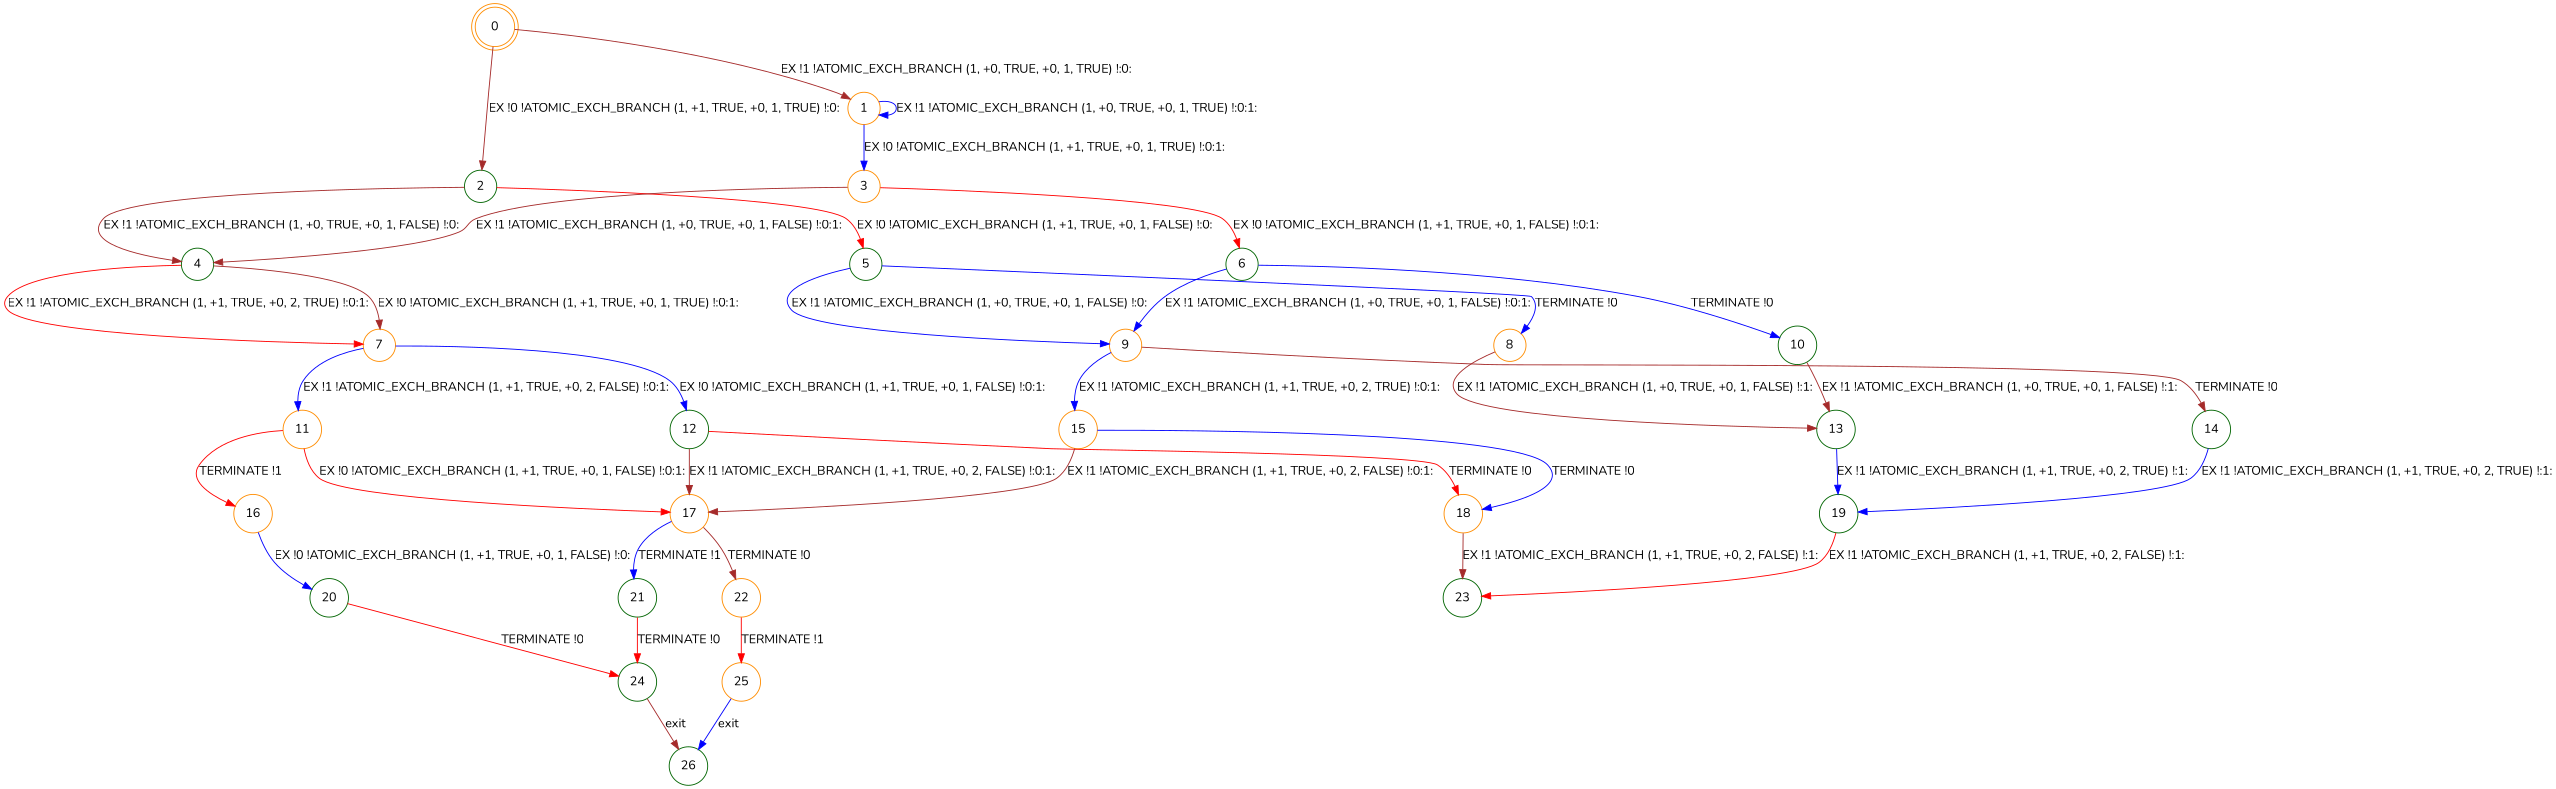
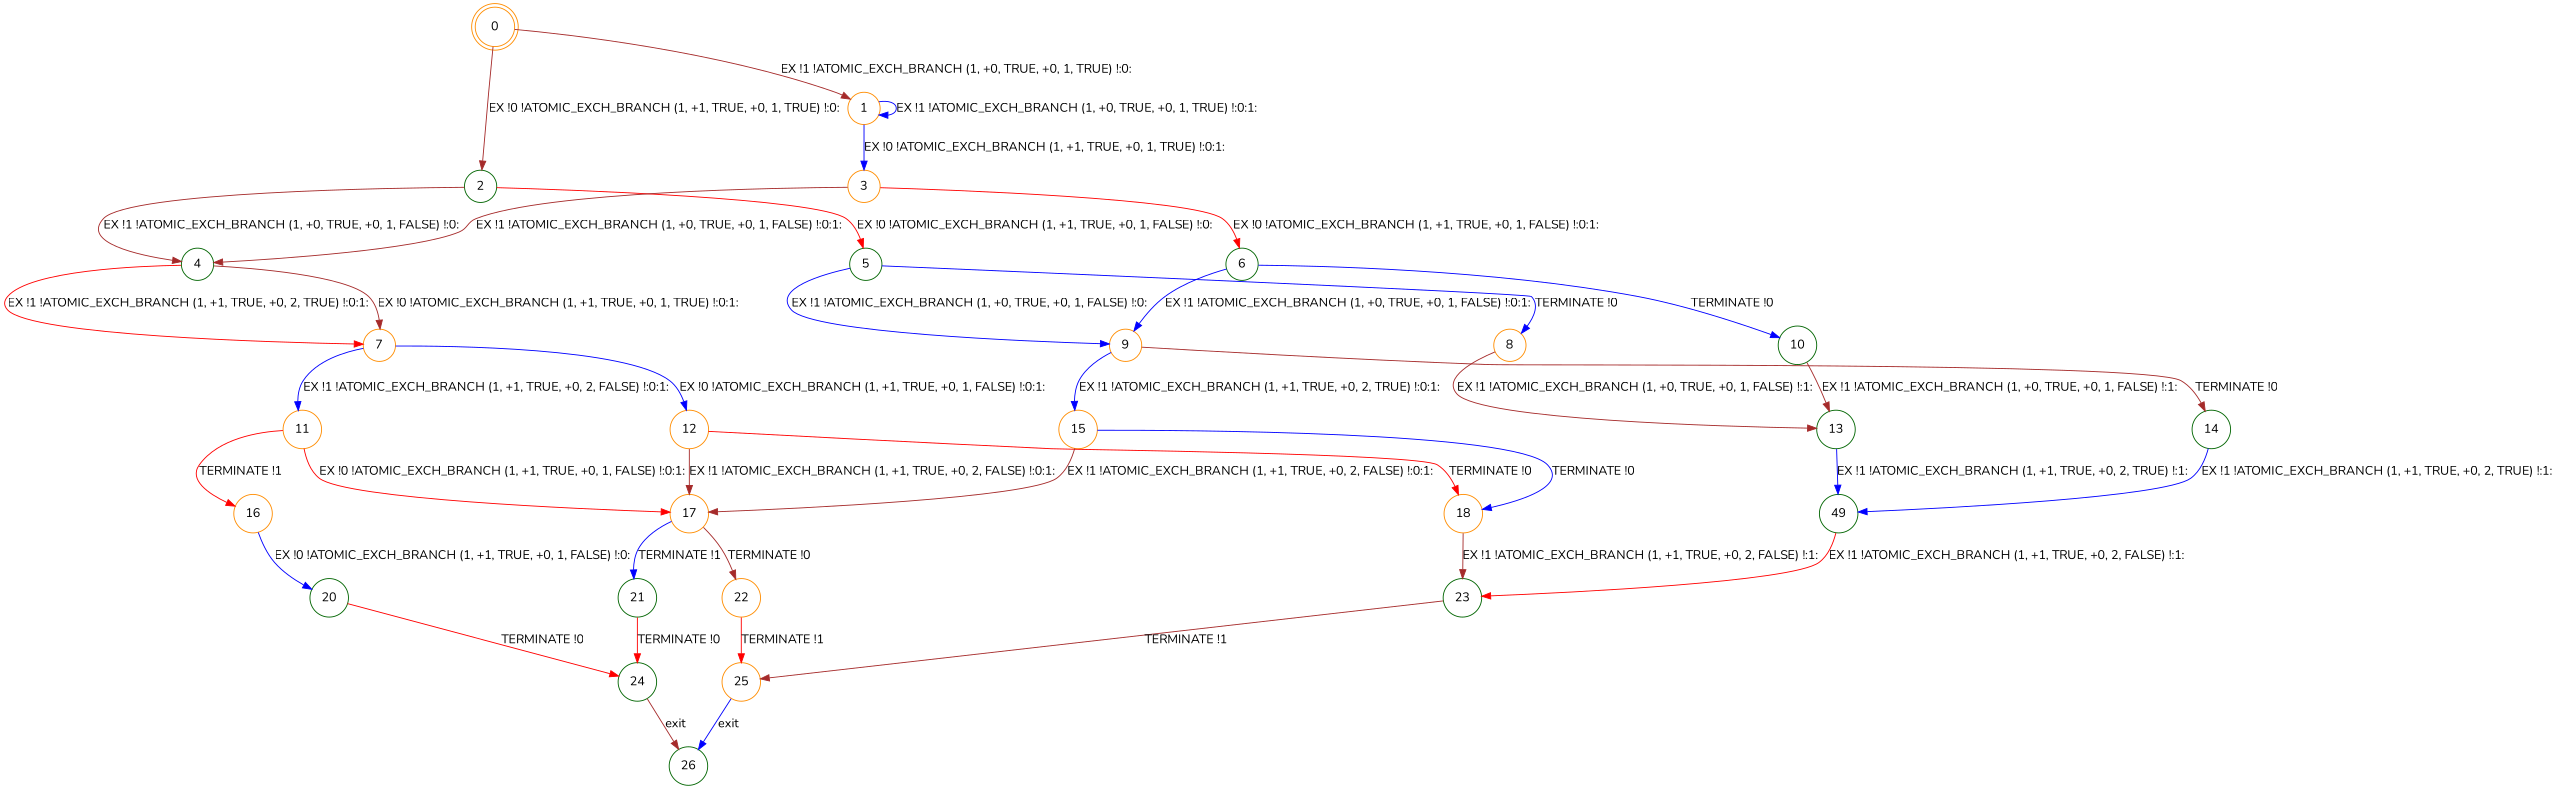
node "12": color darkgreen -> darkorange
node "19": label "19" -> "49"
edge "23" -> "25": added, label "TERMINATE !1"
